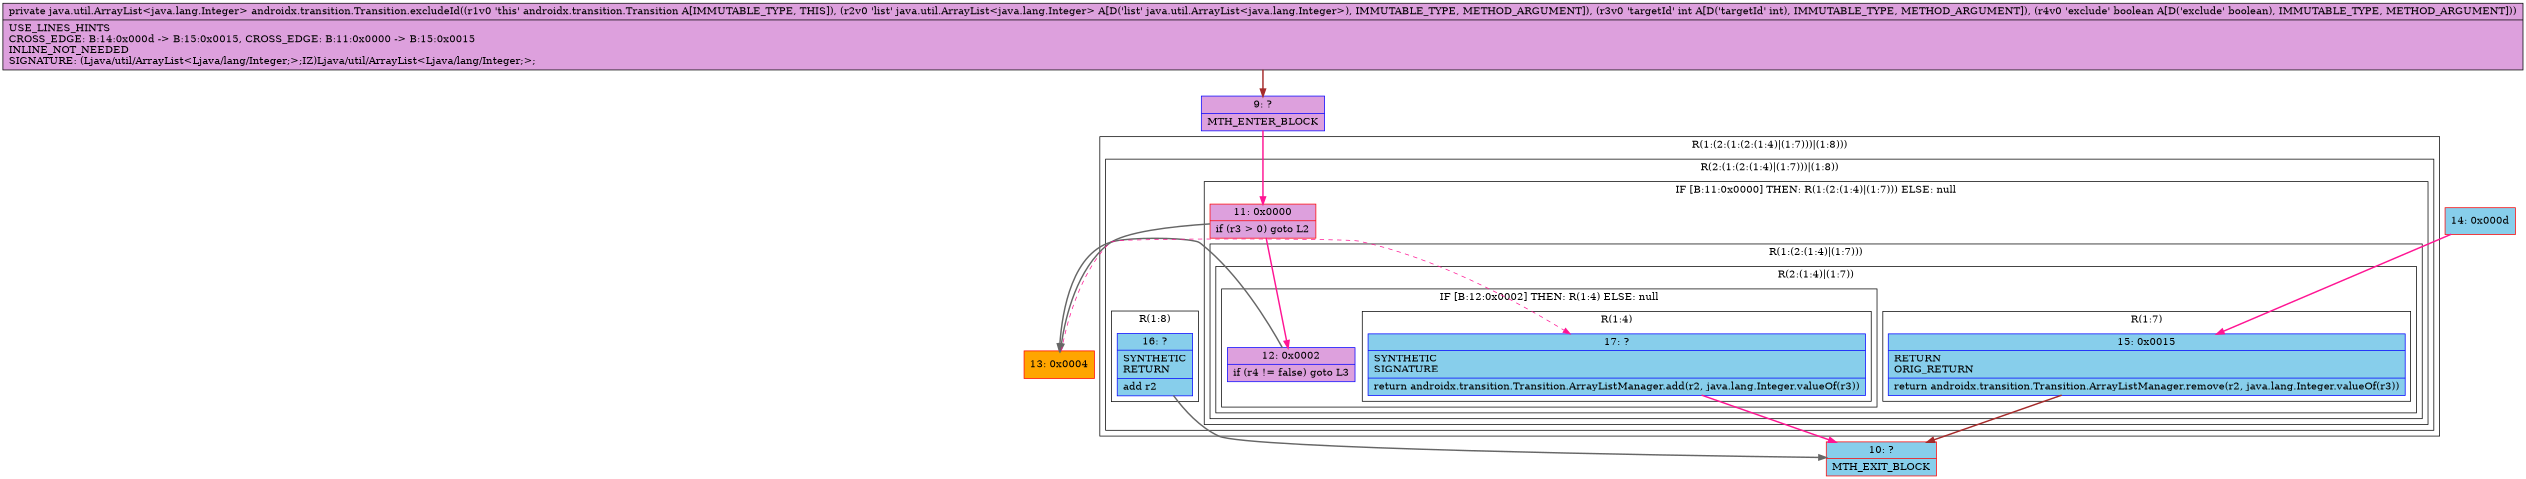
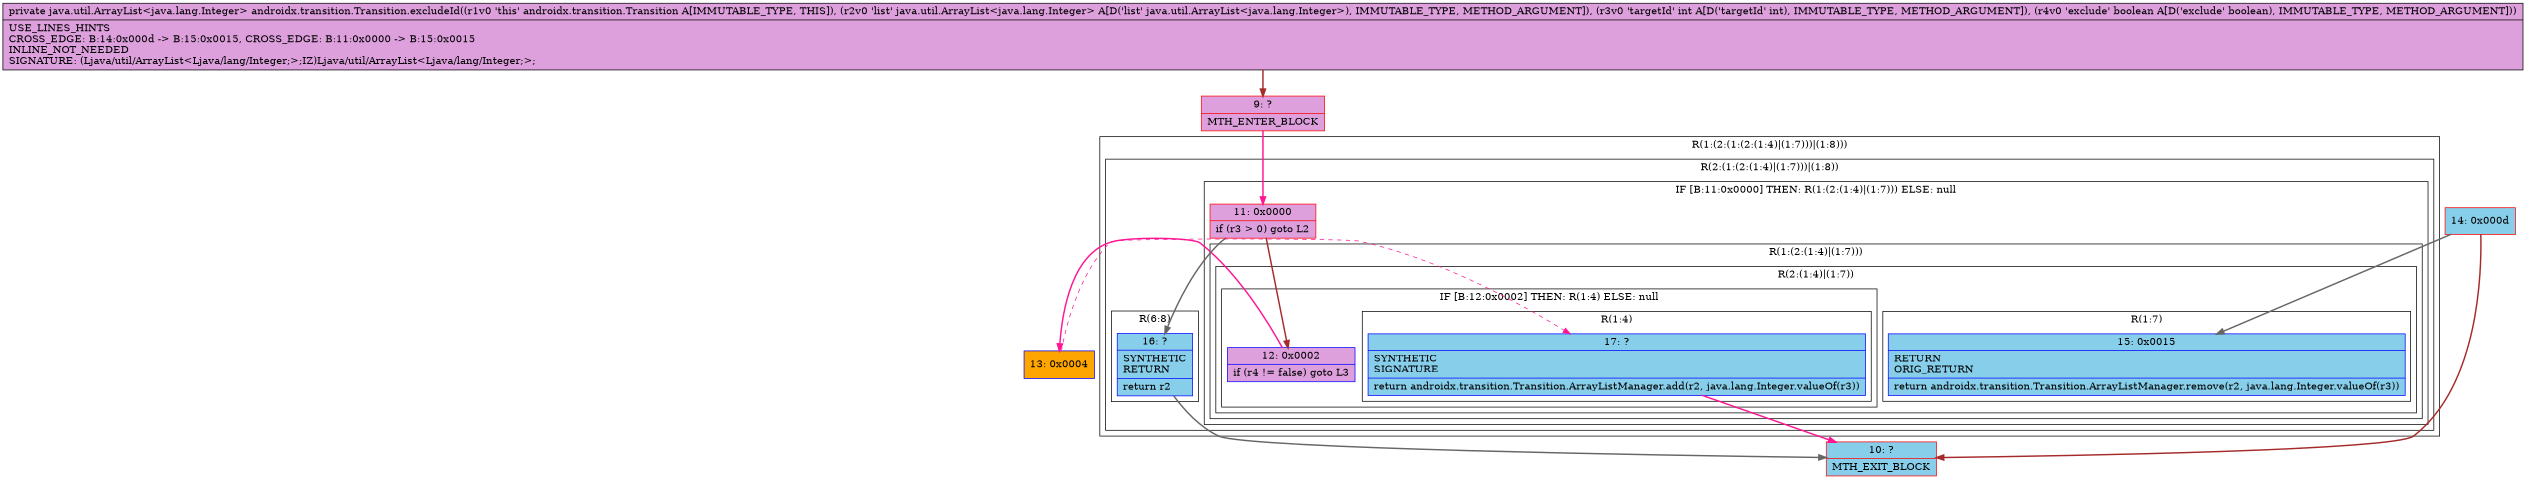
node "9: ?": color blue -> red
edge "11: 0x0000" -> "13: 0x0004": now "11: 0x0000" -> "16: ?"
edge "12: 0x0002" -> "13: 0x0004": color gray40 -> deeppink
edge "14: 0x000d" -> "15: 0x0015": color deeppink -> gray40
edge "11: 0x0000" -> "12: 0x0002": color deeppink -> brown
cluster "R(1:8)": label "R(1:8)" -> "R(6:8)"
node "13: 0x0004": color red -> blue
node "16: ?": text "add r2" -> "return r2"
edge "15: 0x0015" -> "10: ?": now "14: 0x000d" -> "10: ?"
